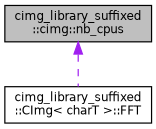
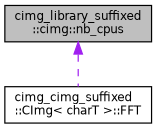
node "cimg_library_suffixed ::CImg< charT >::FFT": label "cimg_library_suffixed ::CImg< charT >::FFT" -> "cimg_cimg_suffixed ::CImg< charT >::FFT"
